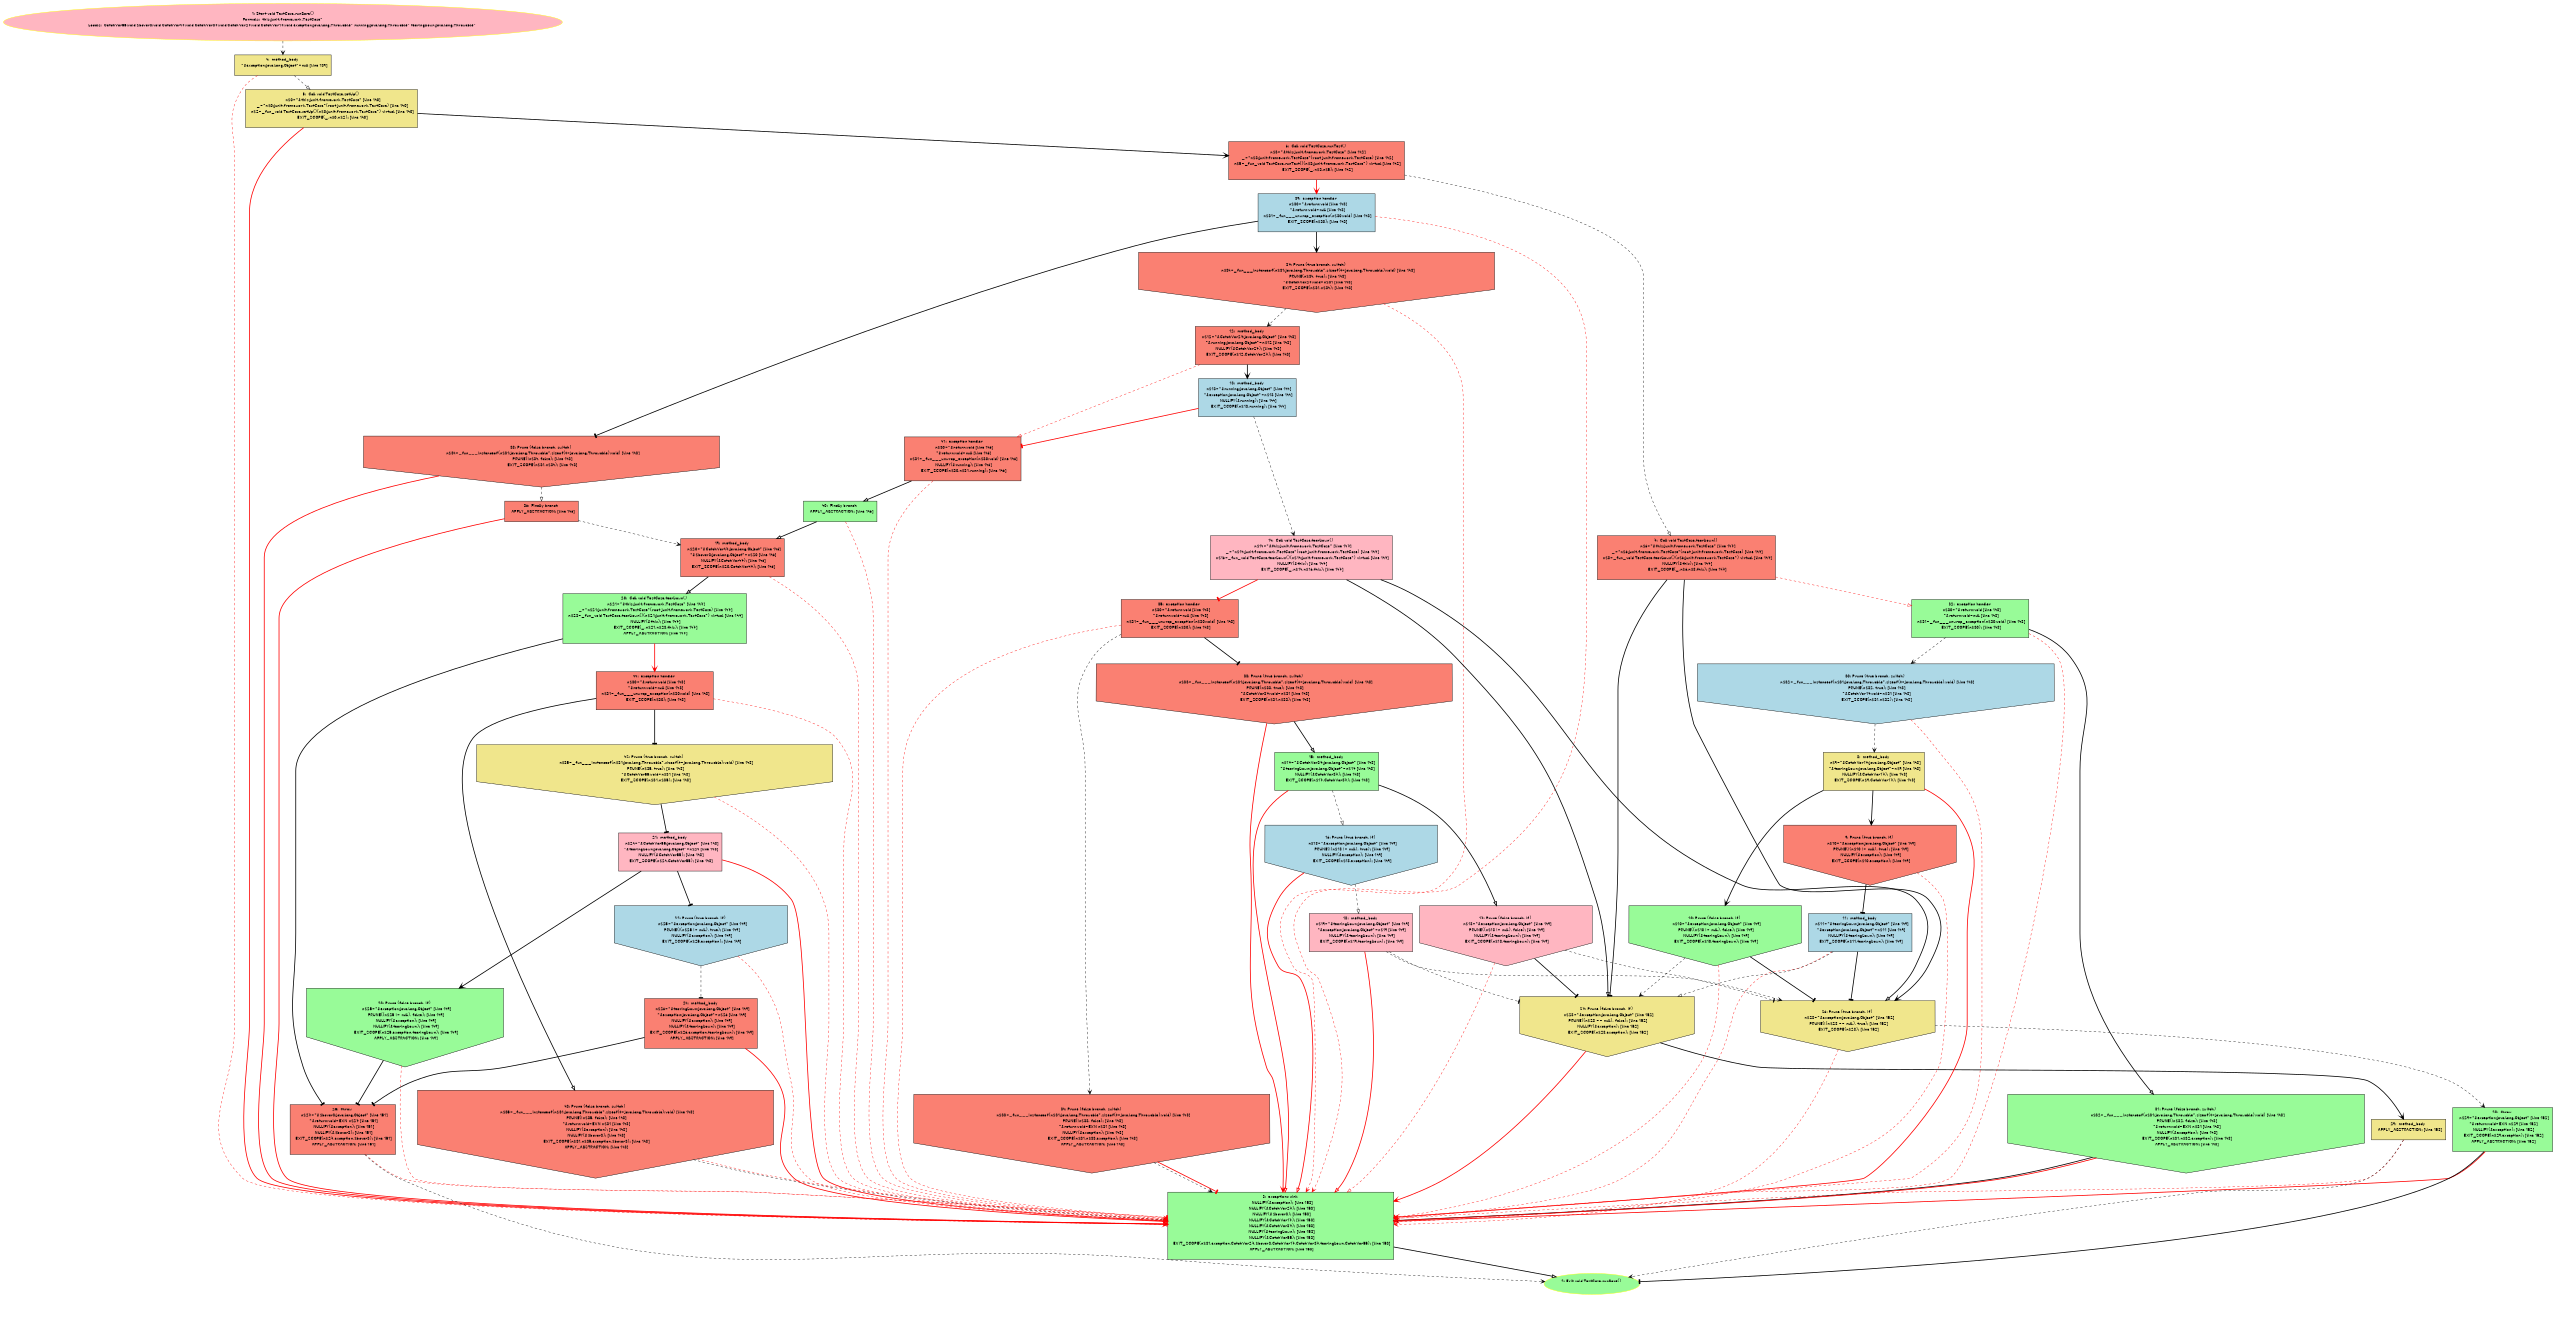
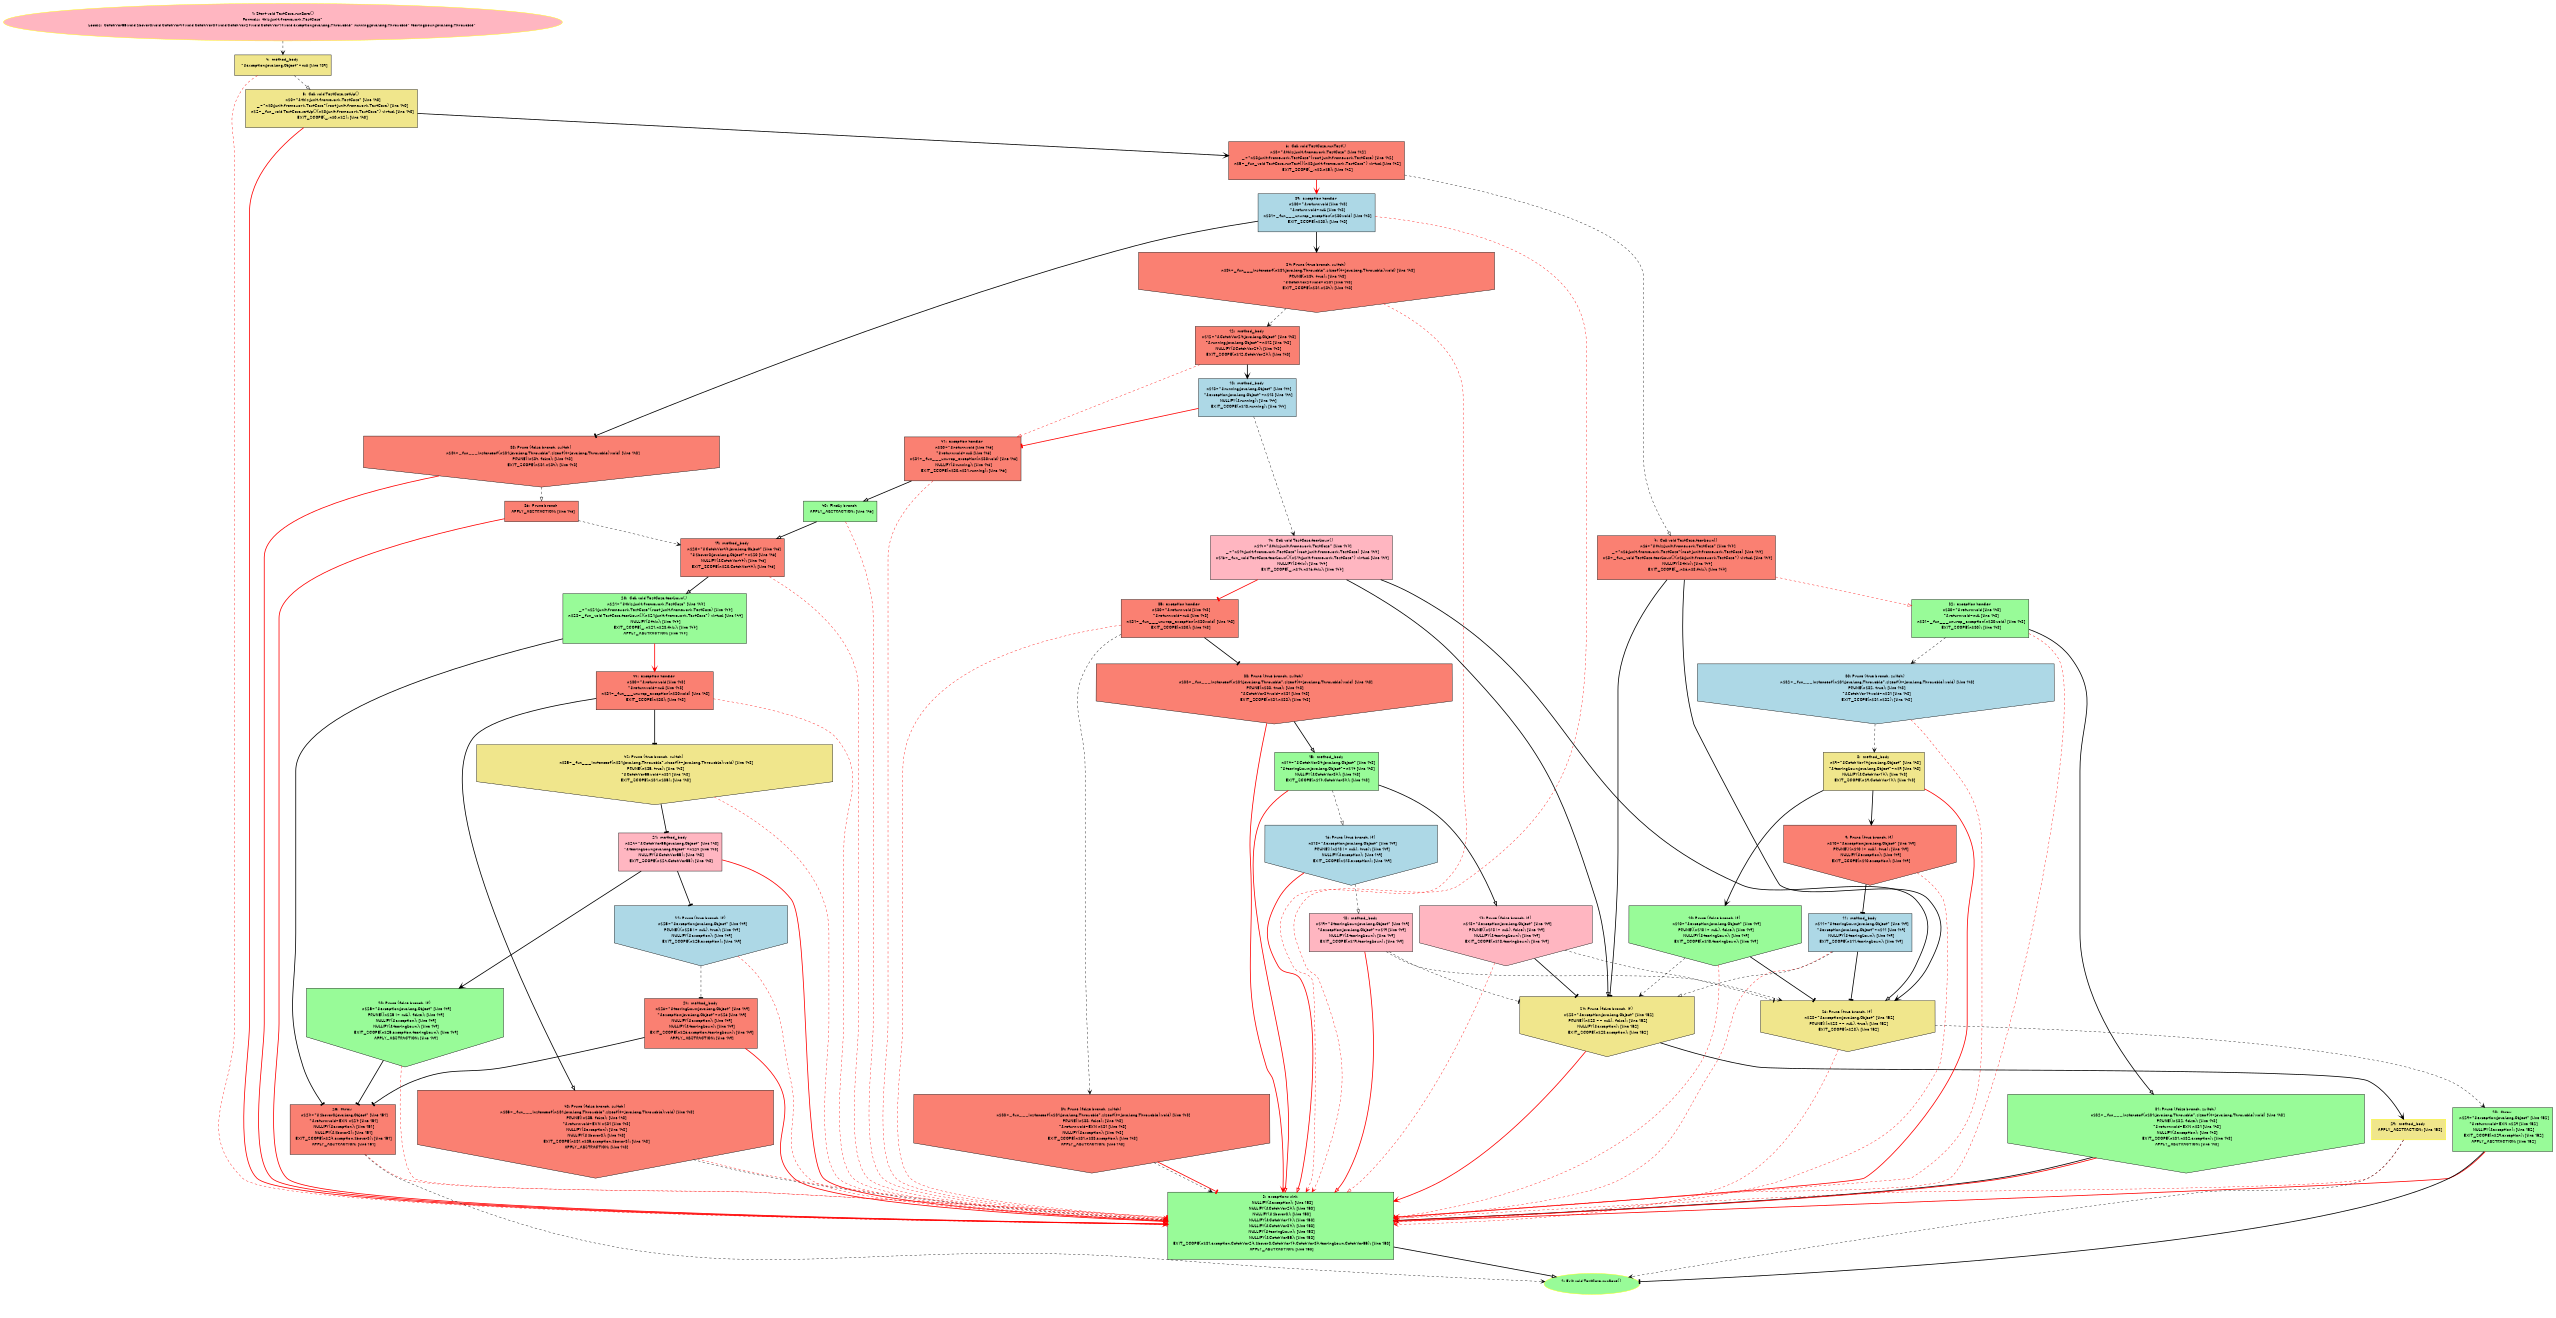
node "36:  Finally branch APPLY_ABSTRACTION; [line 146]": label "36:  Finally branch APPLY_ABSTRACTION; [line 146]" -> "36:  Prune branch APPLY_ABSTRACTION; [line 146]"
node "29:  method_body APPLY_ABSTRACTION; [line 153]": color black -> yellow
